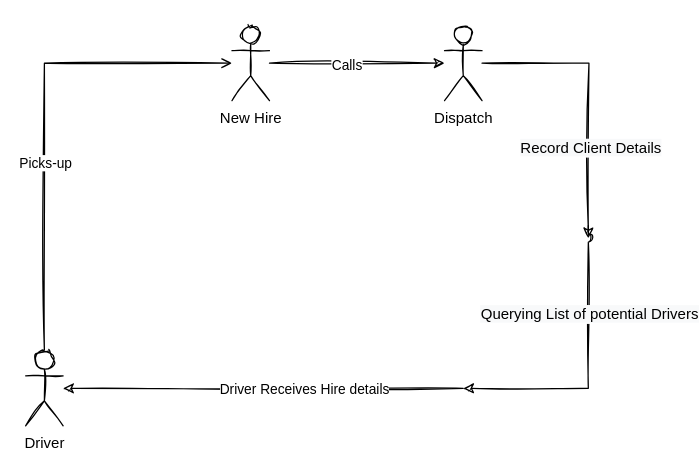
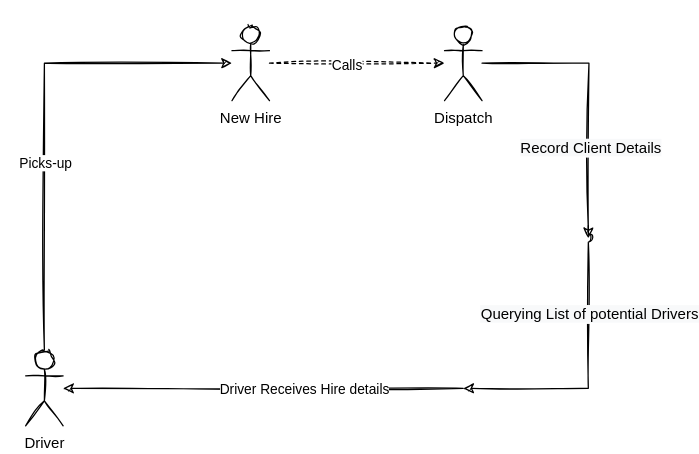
edge "Driver" -> "New Hire": arrowhead open -> classic
edge "New Hire" -> "Dispatch": style solid -> dashed
